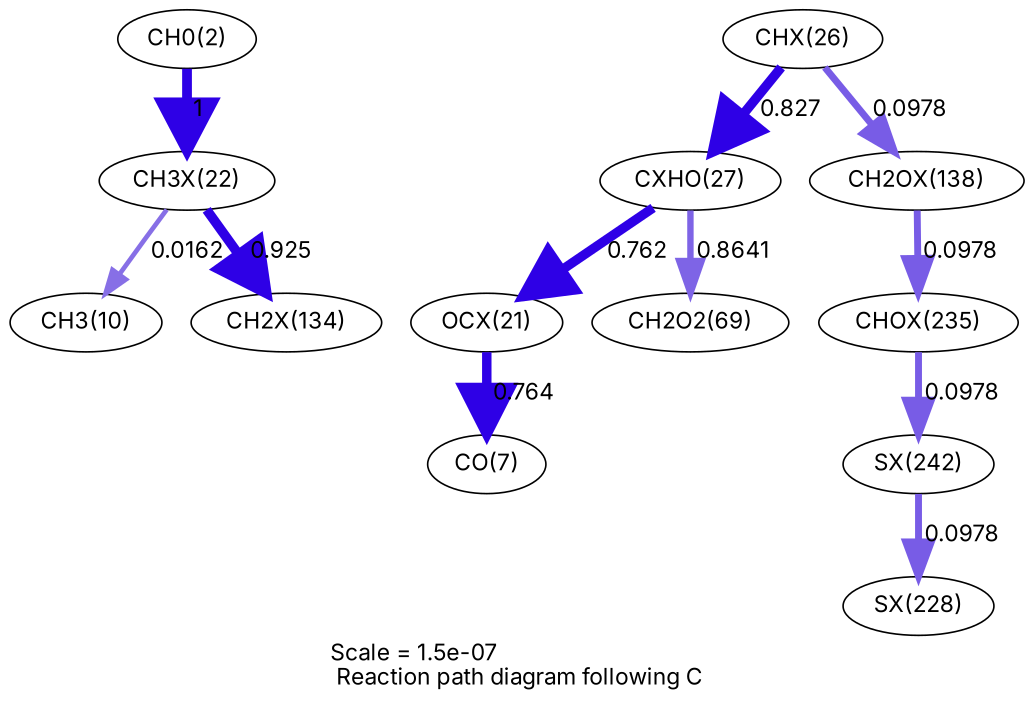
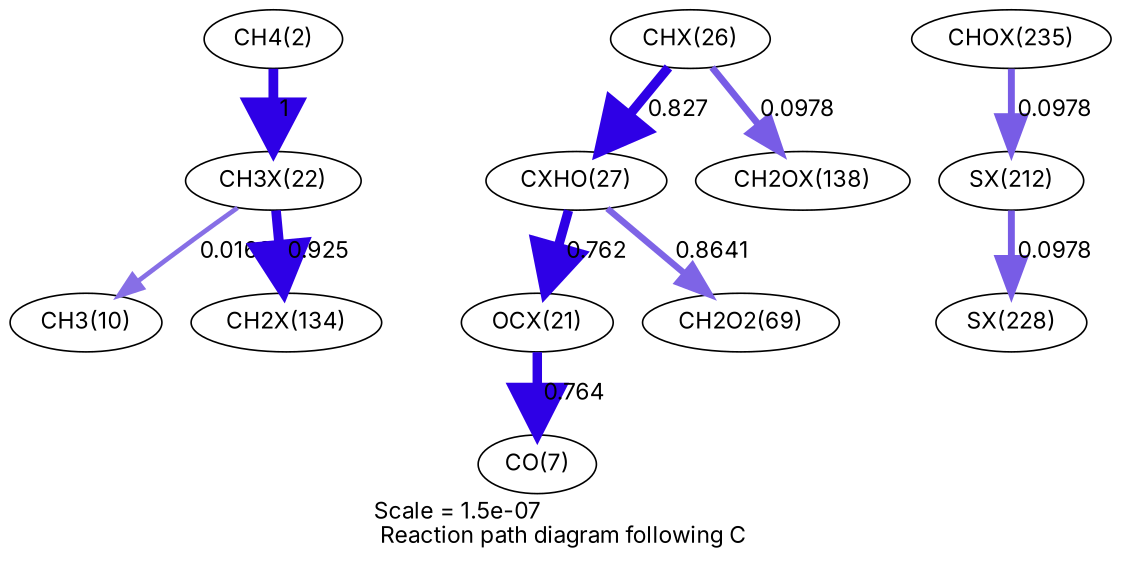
node "CH0(2)": label "CH0(2)" -> "CH4(2)"
edge "CH2OX(138)" -> "CHOX(235)": removed, label "0.0978"
node "SX(242)": label "SX(242)" -> "SX(212)"
